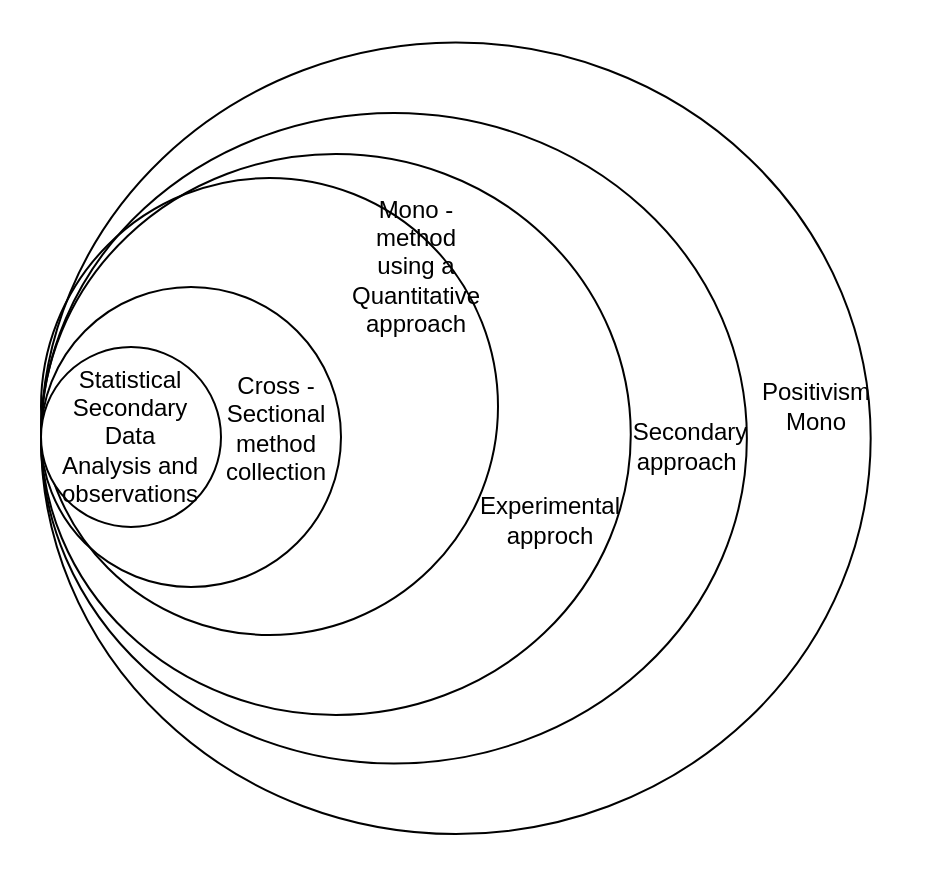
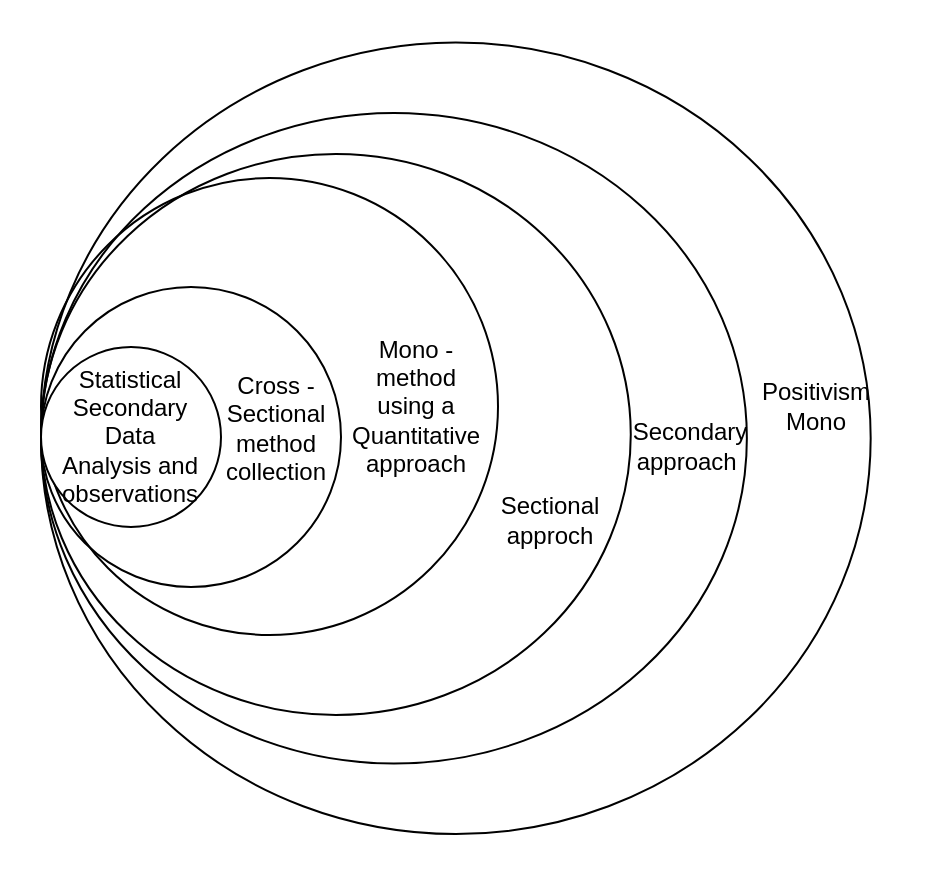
node "Mono - method using a Quantitative approach": moved (417, 267) -> (417, 407)
node "Experimental approch": label "Experimental approch" -> "Sectional approch"
